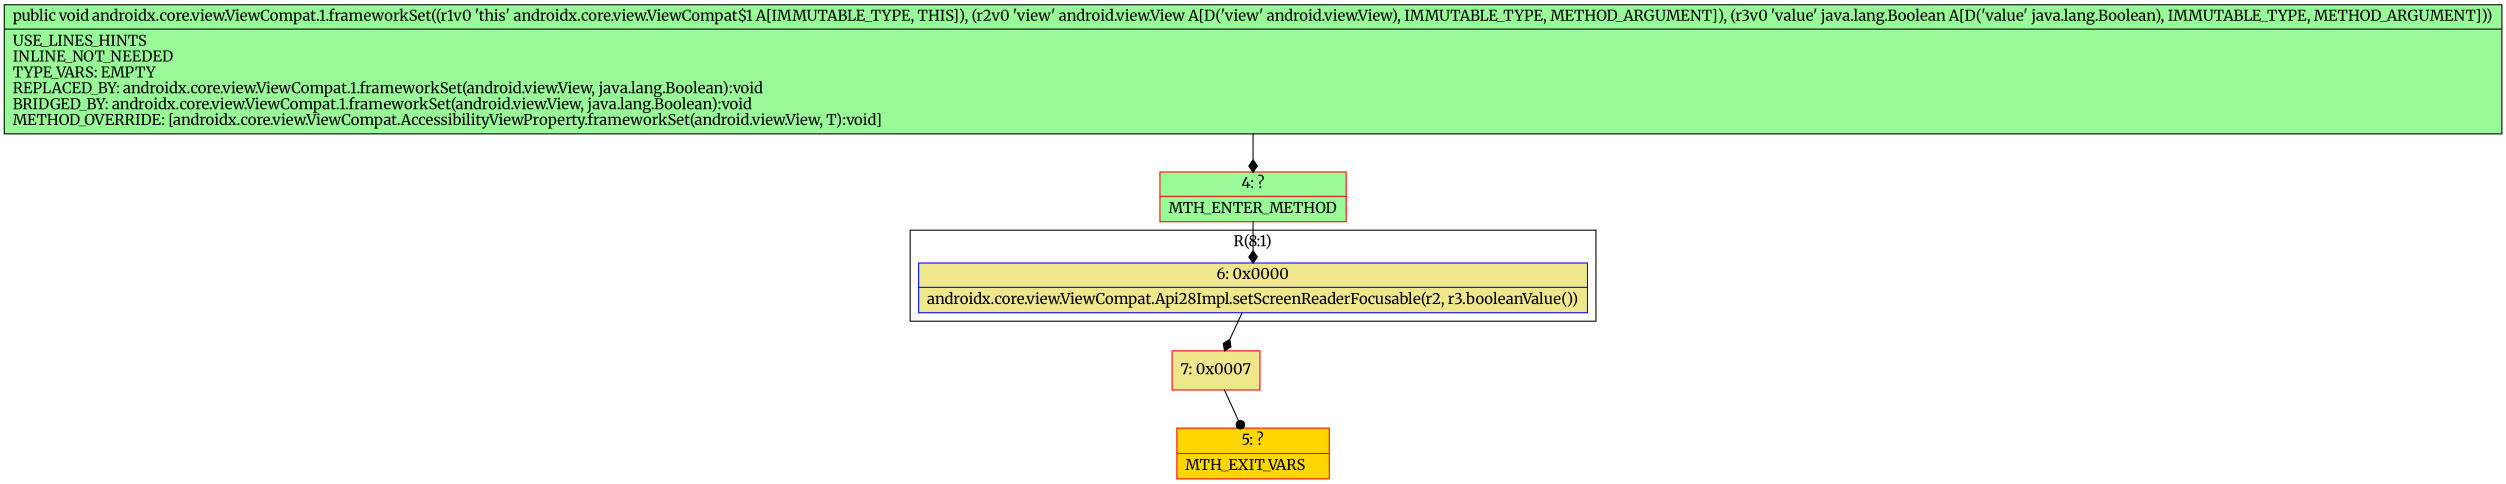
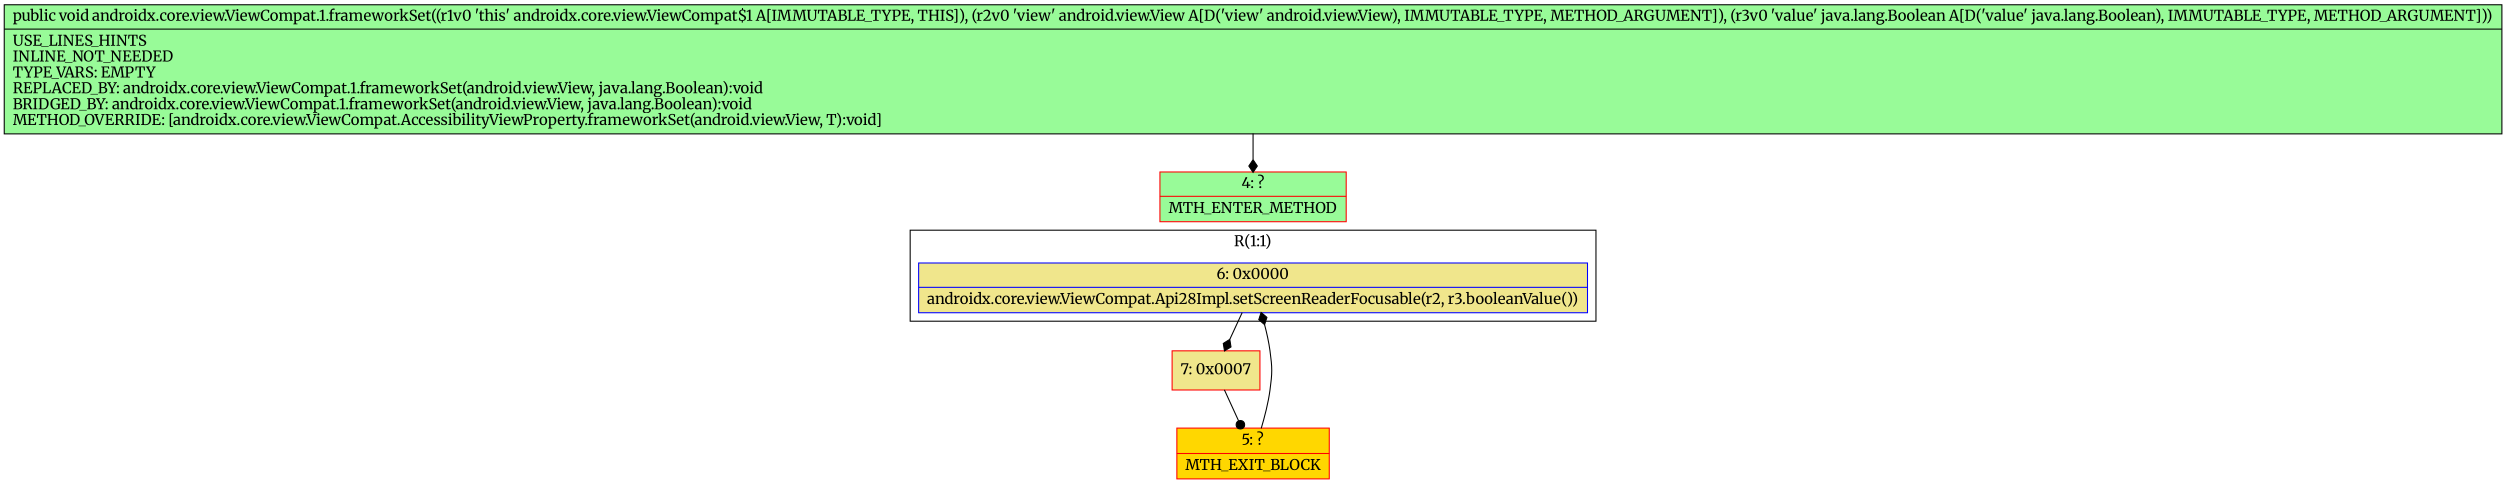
edge "4: ?" -> "6: 0x0000": now "5: ?" -> "6: 0x0000"
cluster "R(8:1)": label "R(8:1)" -> "R(1:1)"
node "5: ?": text "MTH_EXIT_VARS" -> "MTH_EXIT_BLOCK"
